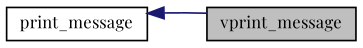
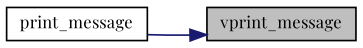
edge "vprint_message" -> "print_message": reversed
